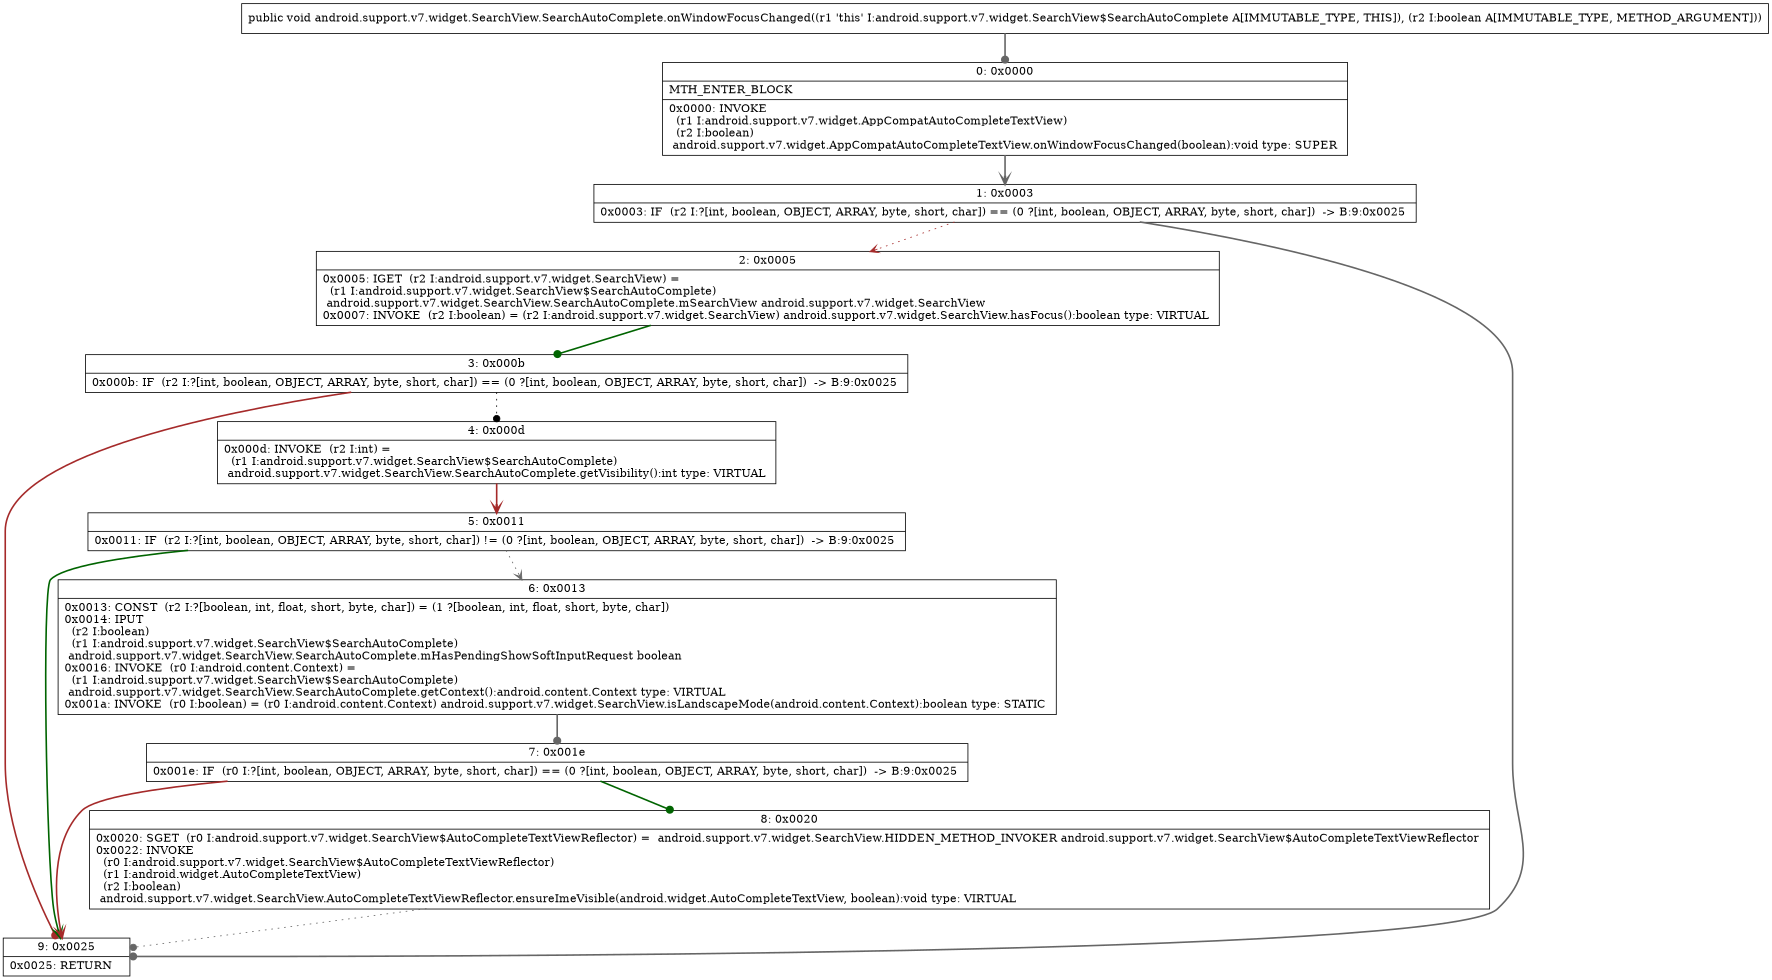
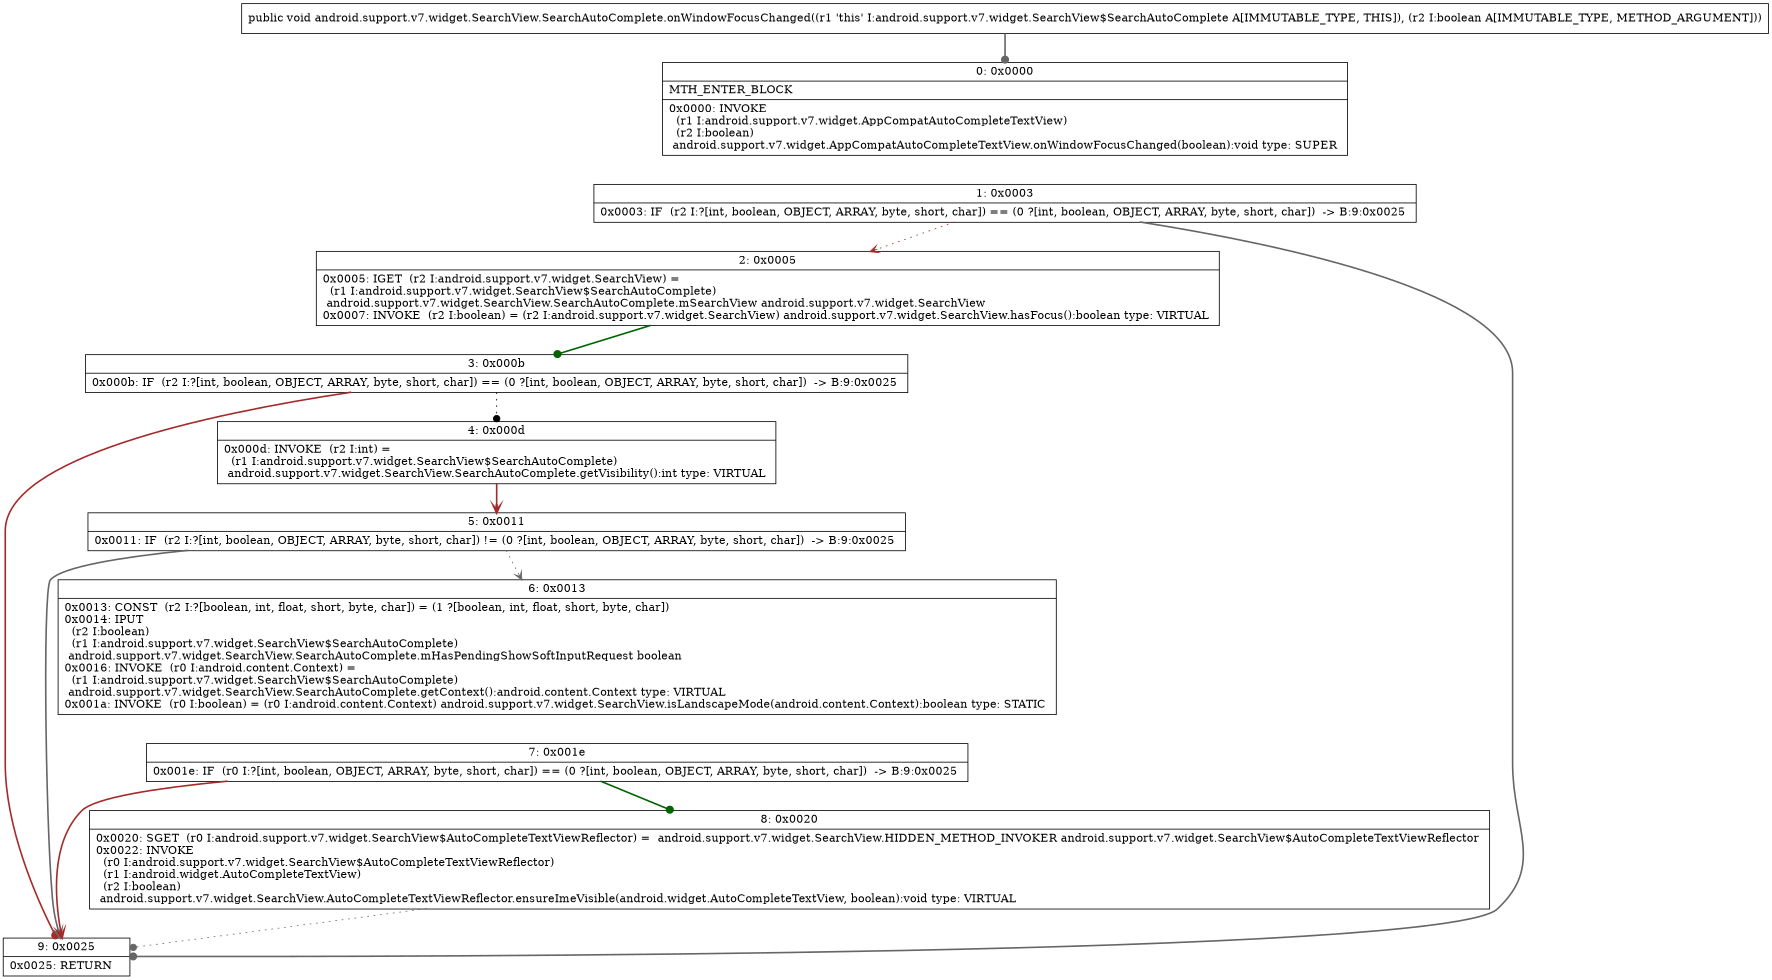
edge "0: 0x0000" -> "1: 0x0003": removed
edge "5: 0x0011" -> "9: 0x0025": color darkgreen -> gray40
edge "6: 0x0013" -> "7: 0x001e": removed
